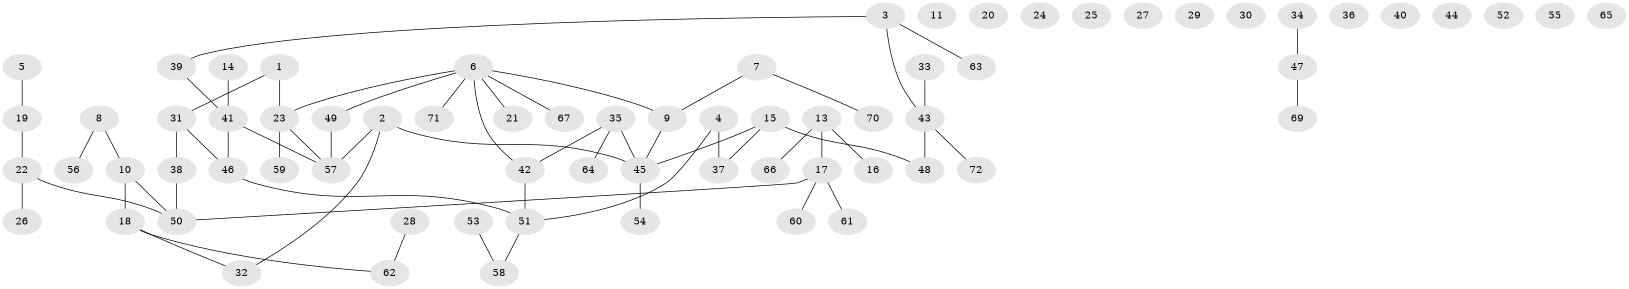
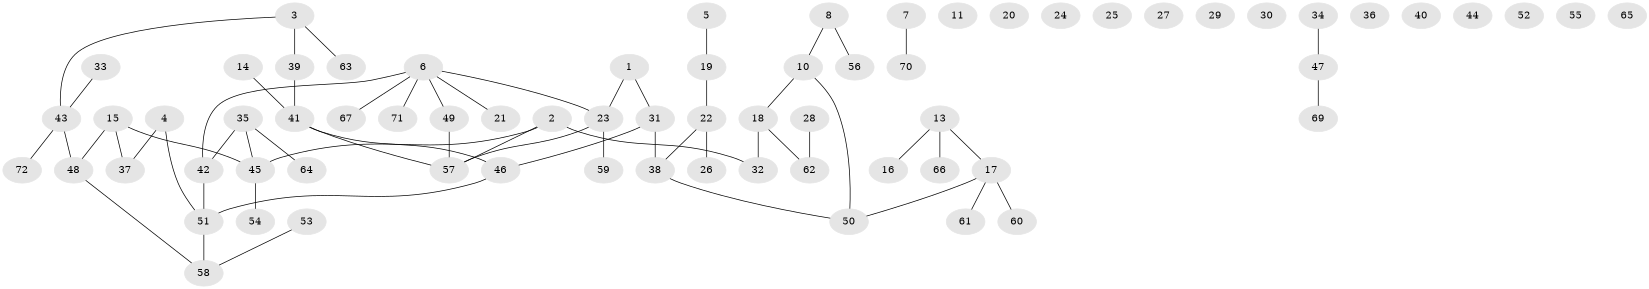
node "9": removed
edge "22" -- "50": now "22" -- "38"
edge "48" -- "58": added
